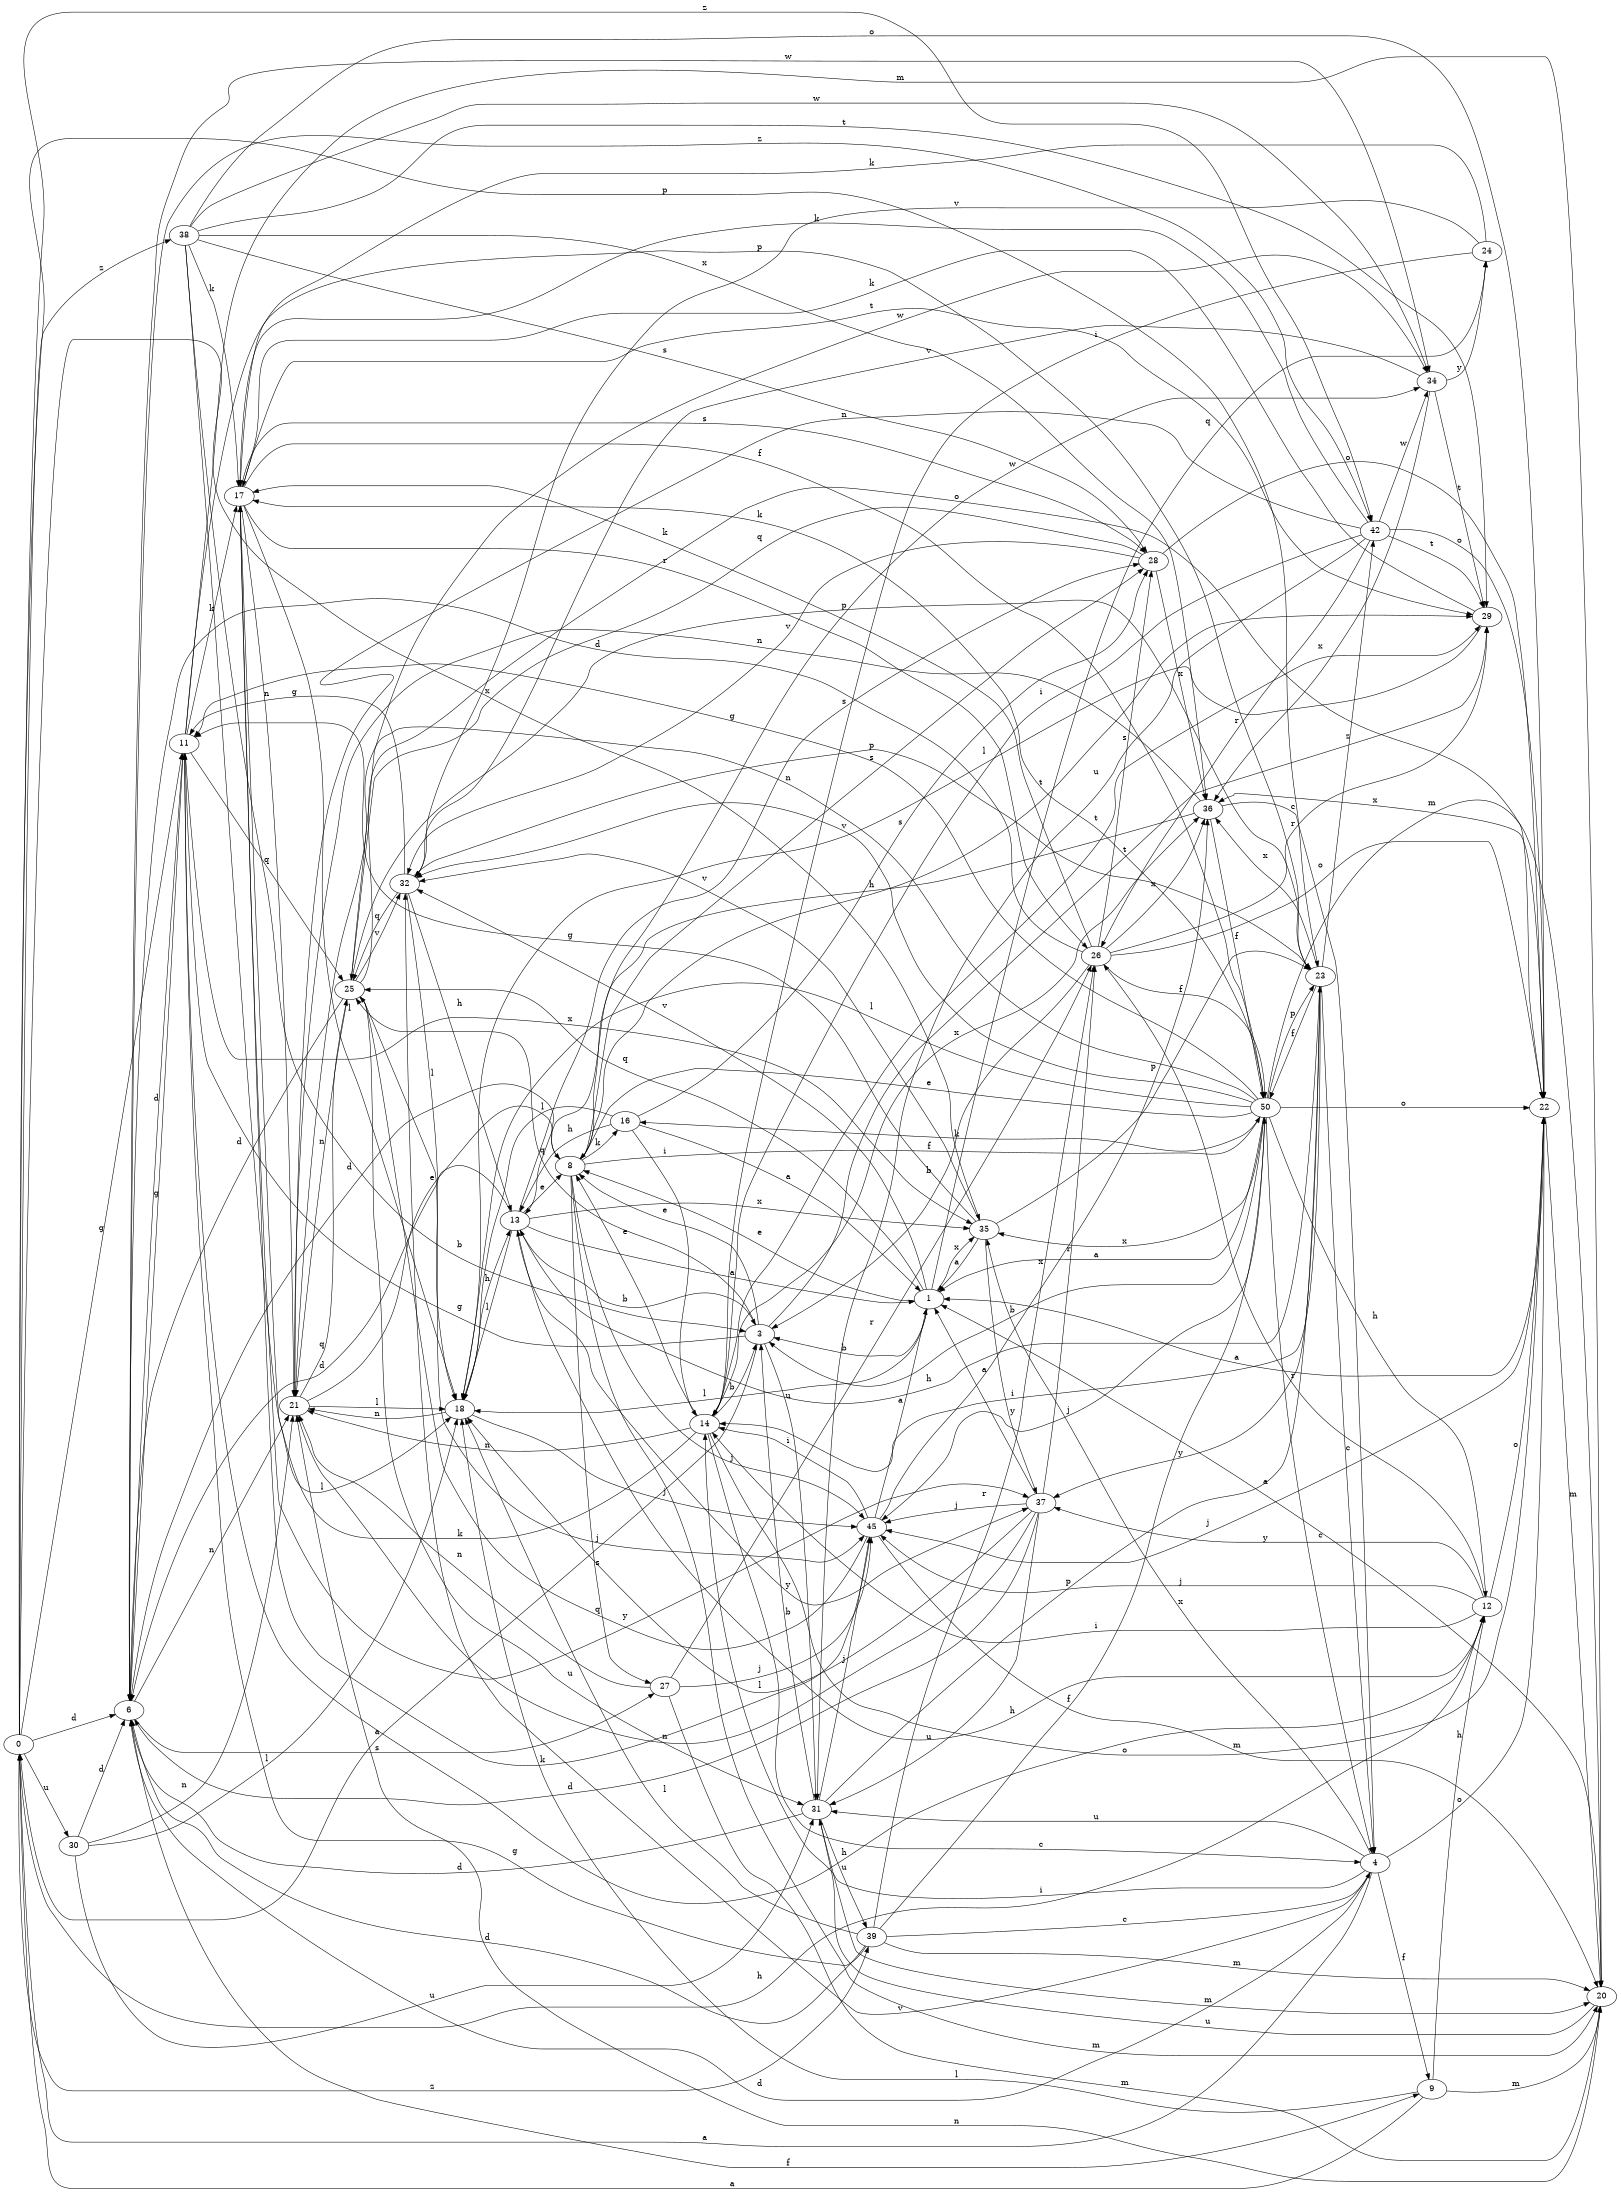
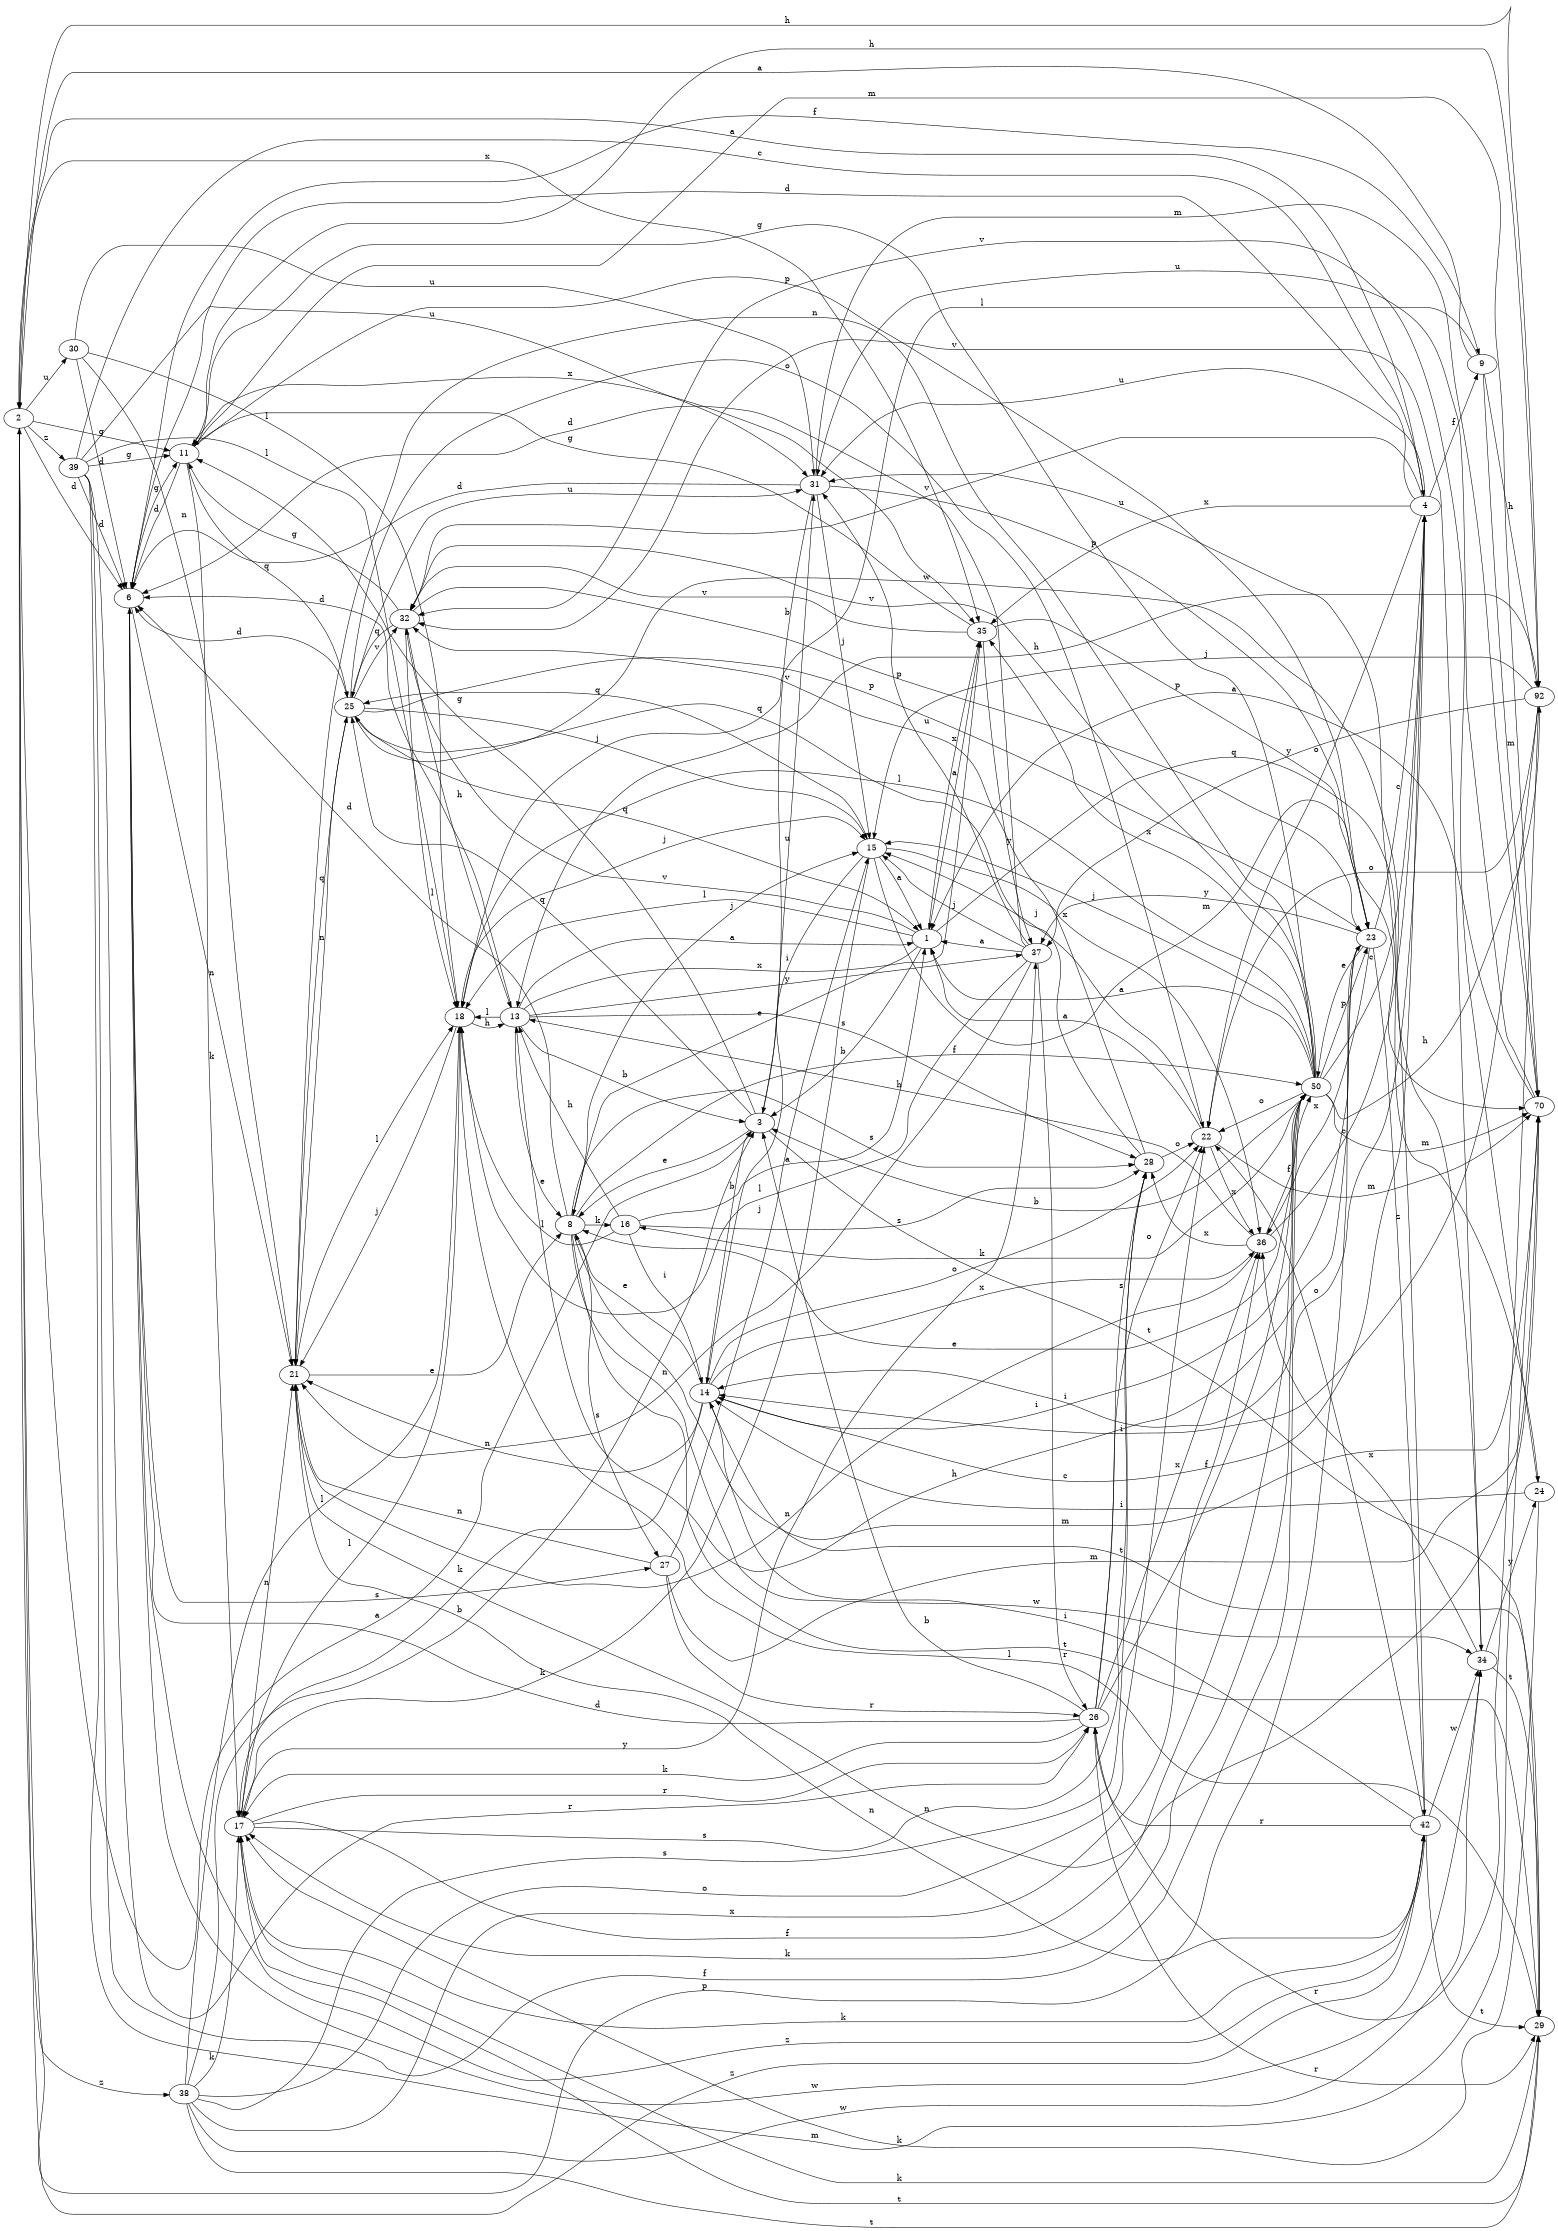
edge "28" -> "36": reversed
edge "23" -> "50": label "f" -> "e"
edge "1" -> "25": reversed
edge "18" -> "21": label "n" -> "j"
node "45": label "45" -> "15"
node "12": label "12" -> "92"
node "0": label "0" -> "2"
edge "31" -> "39": reversed
node "20": label "20" -> "70"
